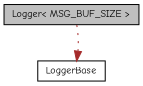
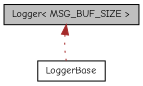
edge "Logger< MSG_BUF_SIZE >" -> "LoggerBase": reversed
